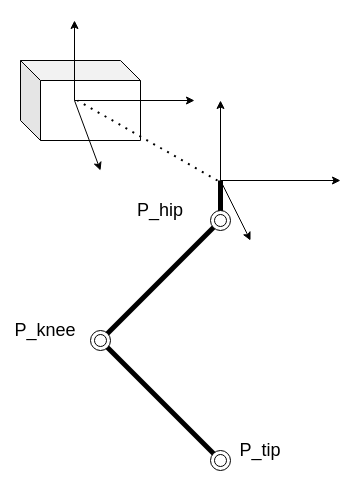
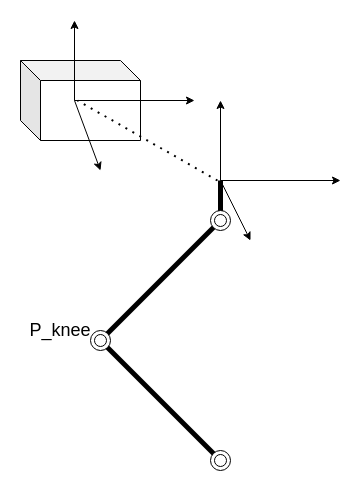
node "P_hip": removed
node "P_knee": moved (46, 331) -> (61, 331)
node "P_tip": removed
